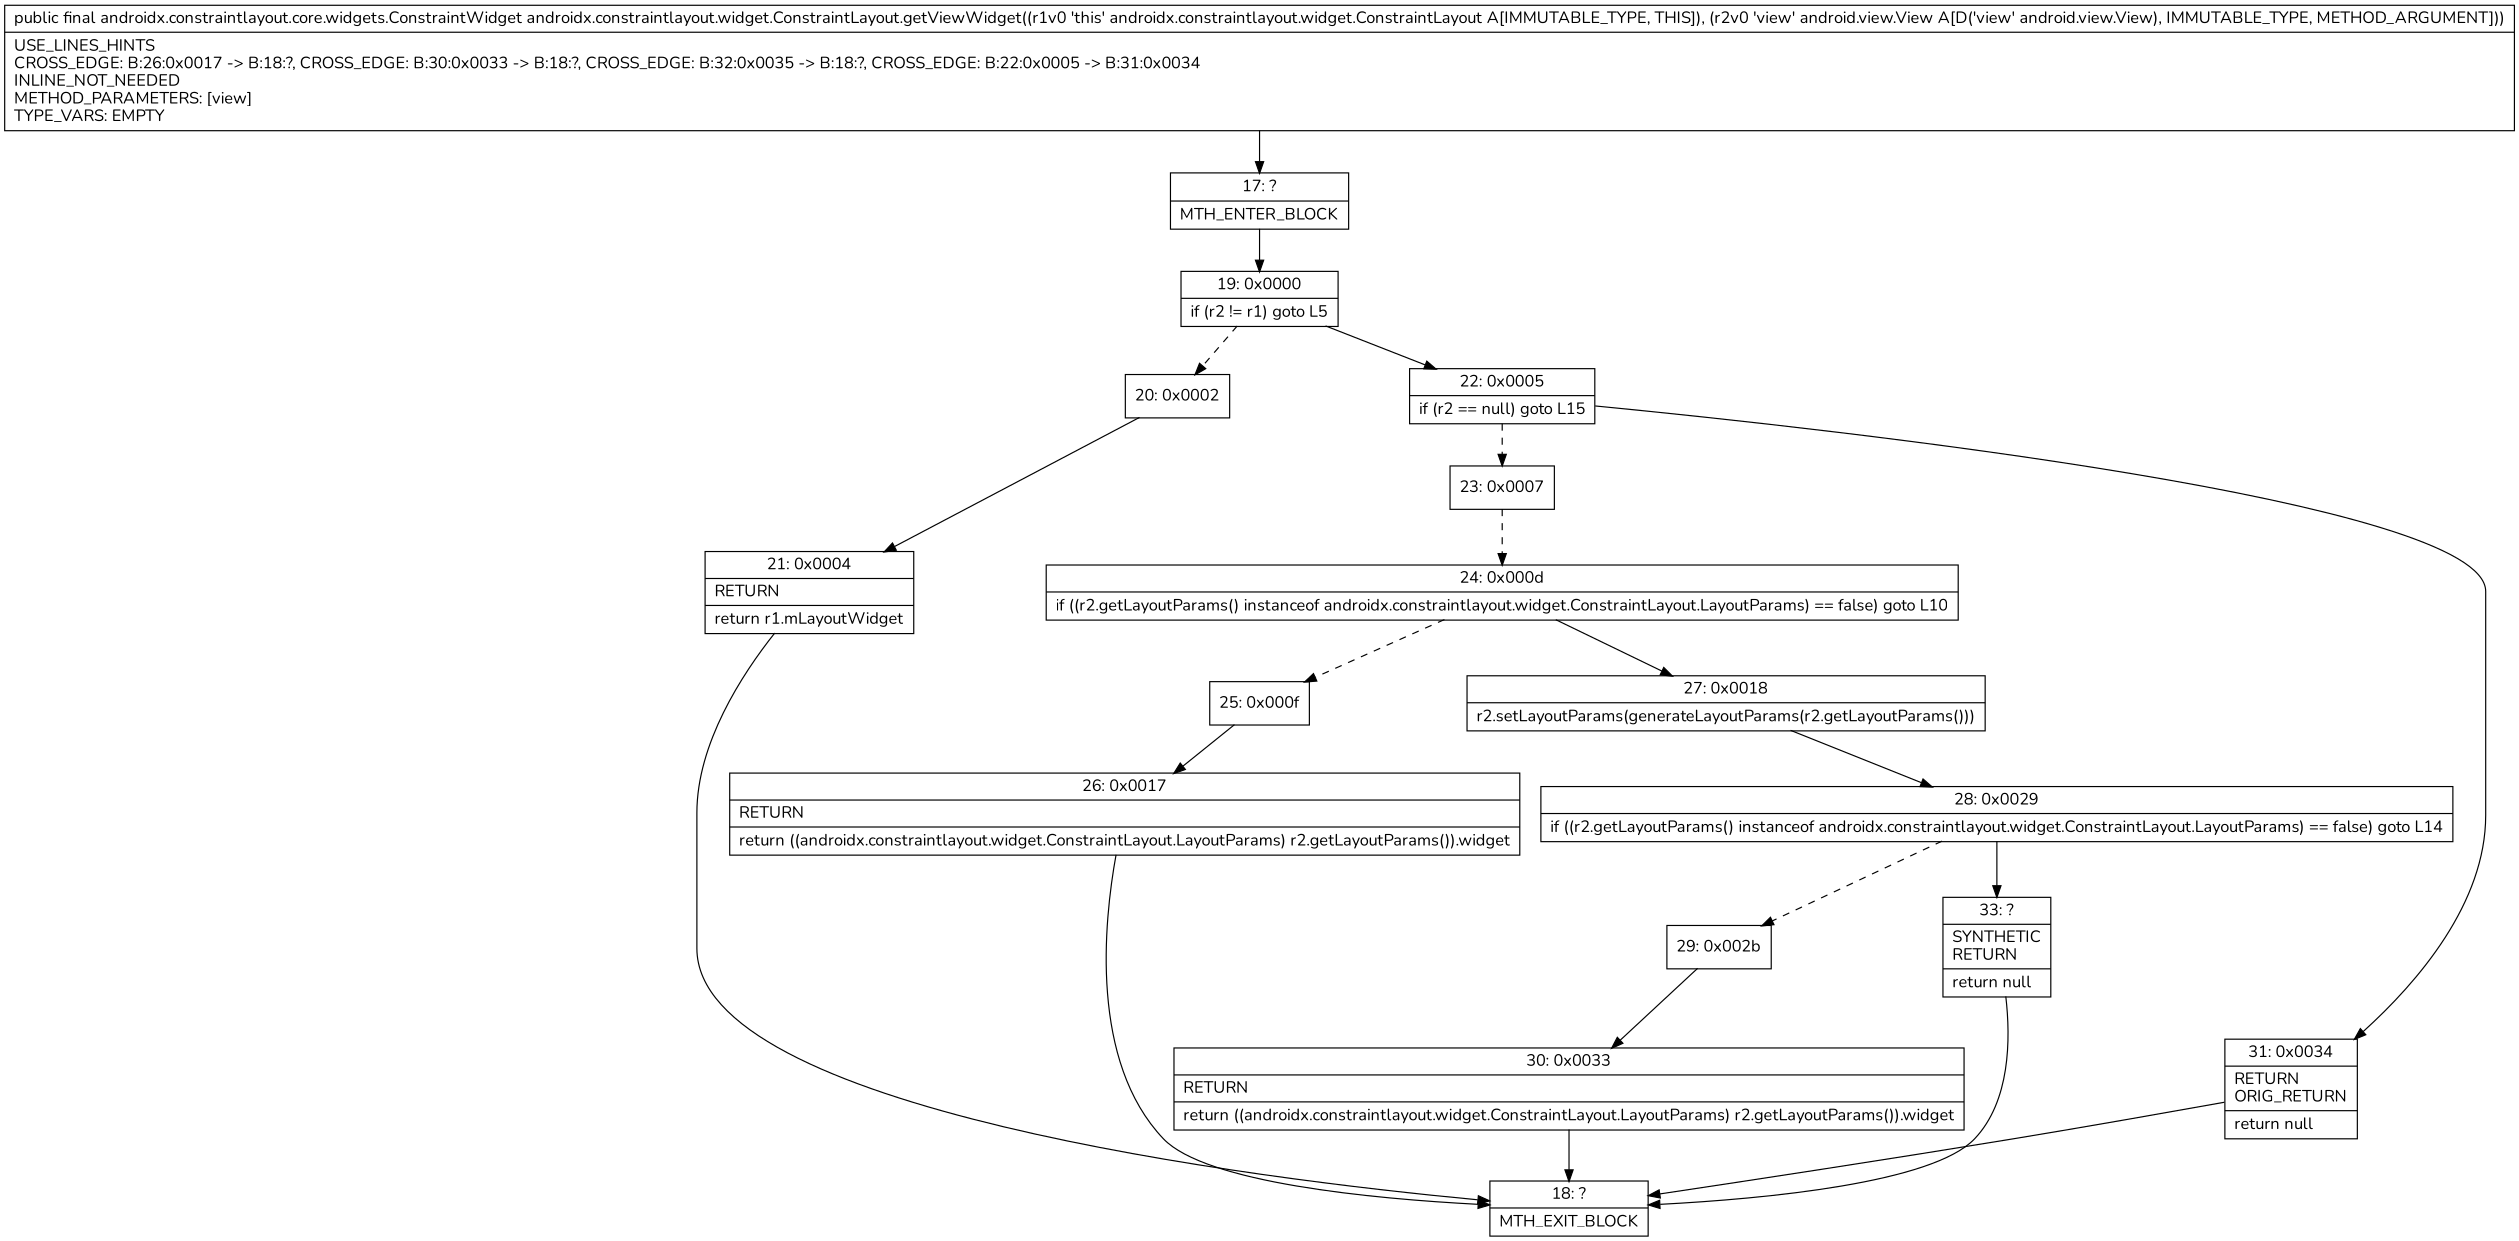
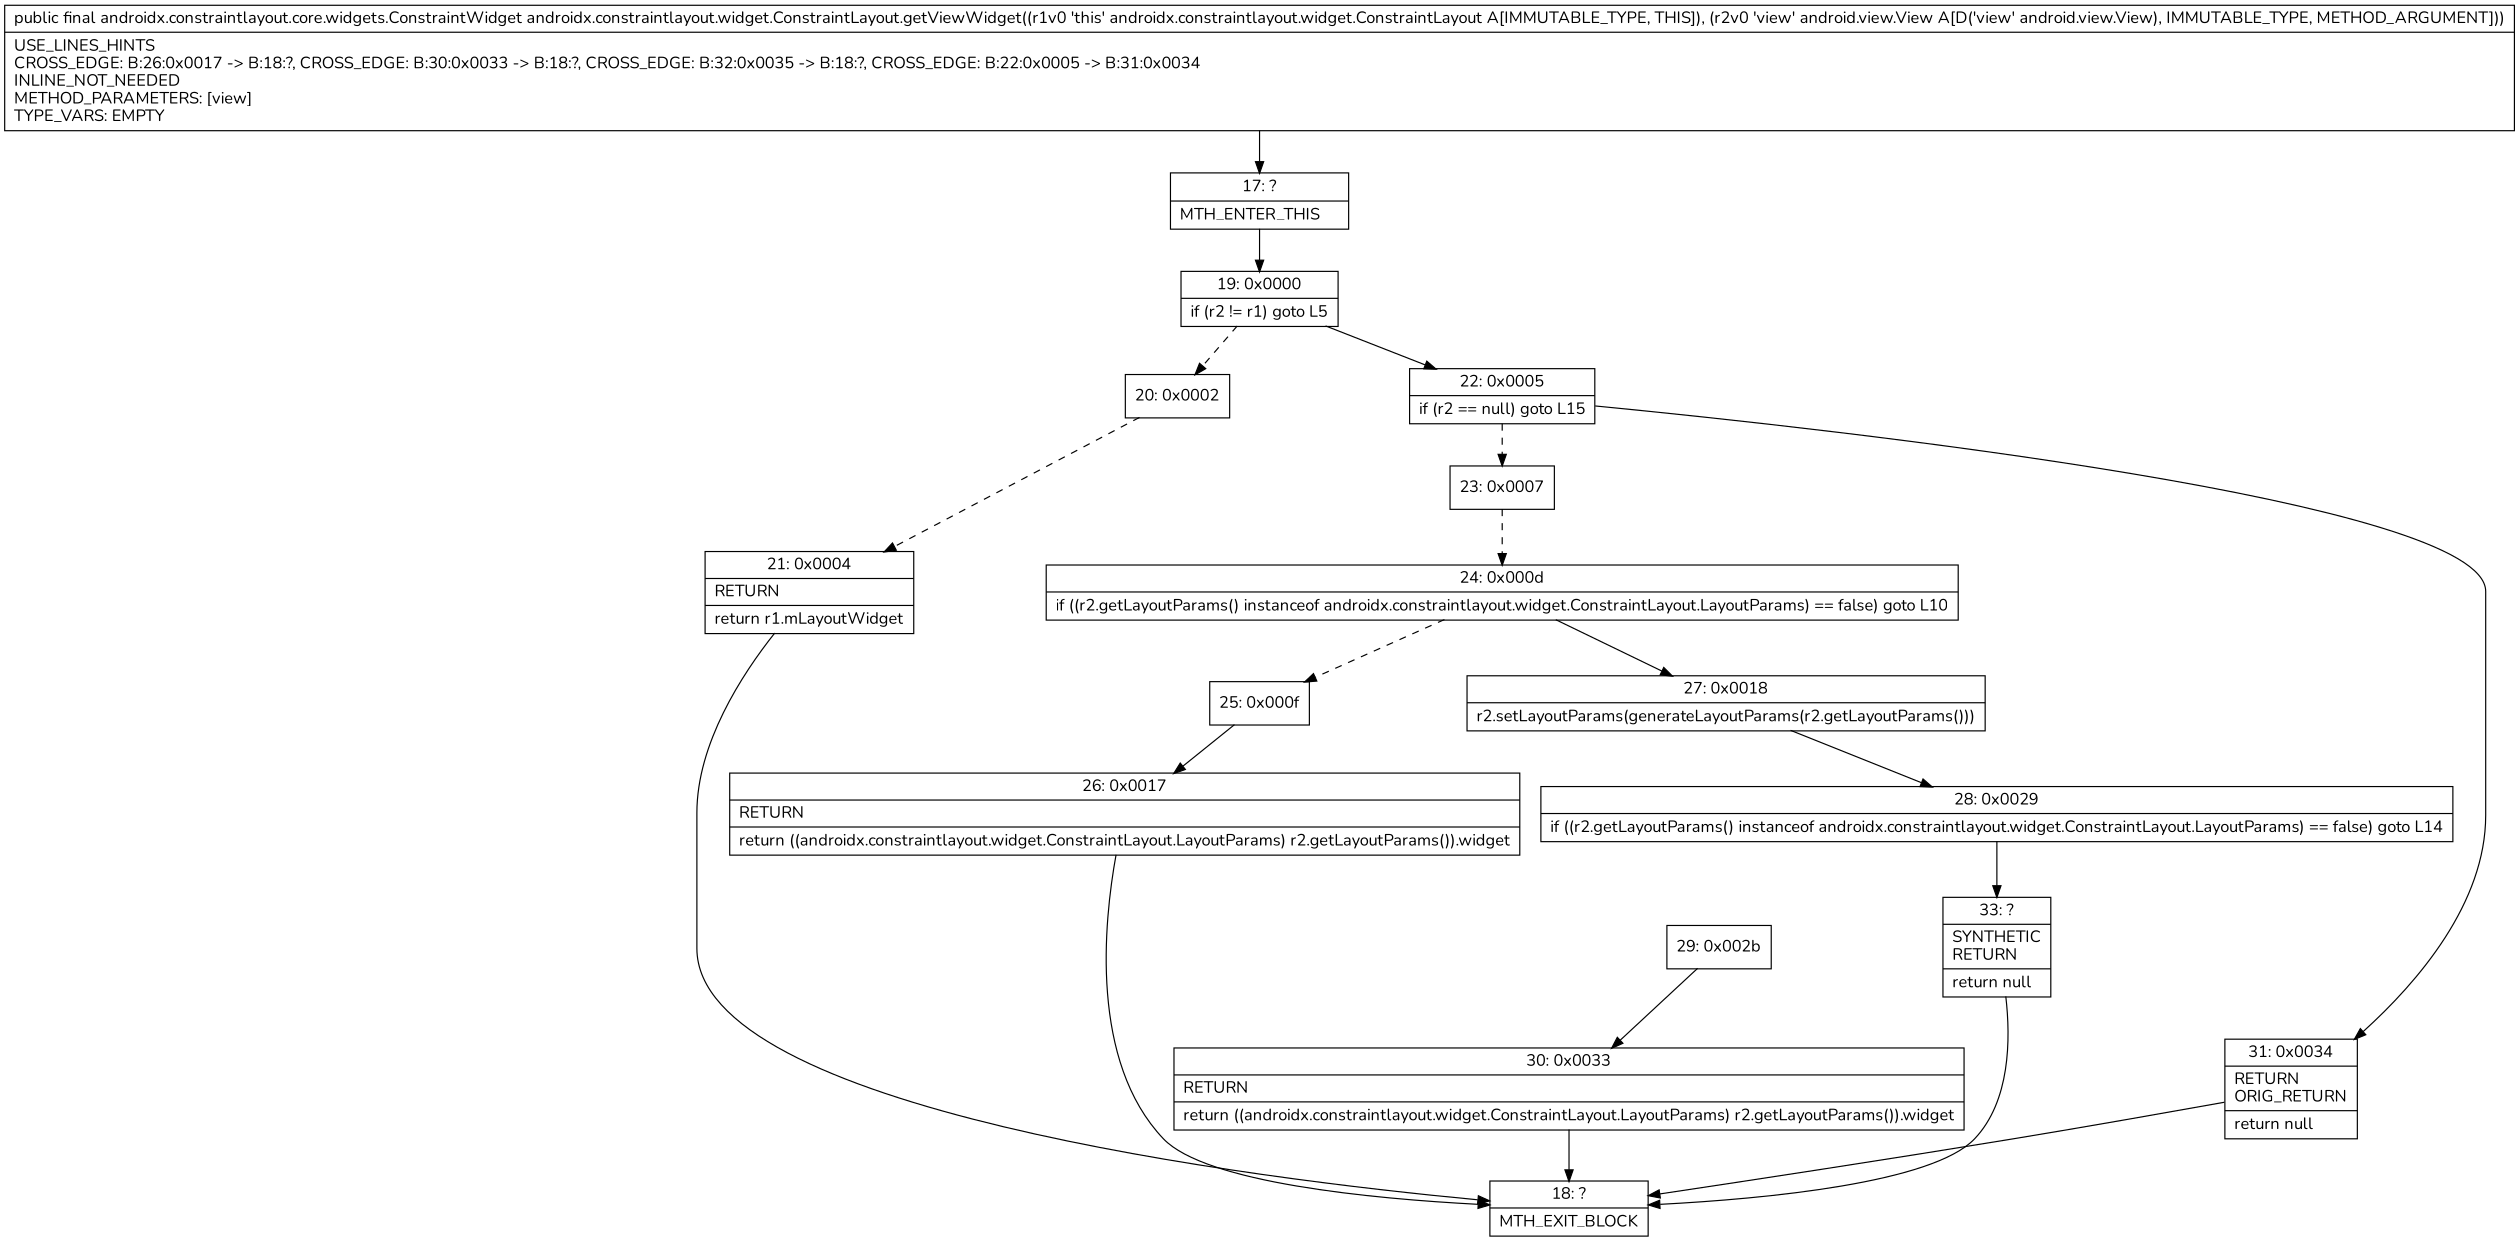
node "17: ?": text "MTH_ENTER_BLOCK" -> "MTH_ENTER_THIS"
edge "20: 0x0002" -> "21: 0x0004": style solid -> dashed
edge "28: 0x0029" -> "29: 0x002b": removed
